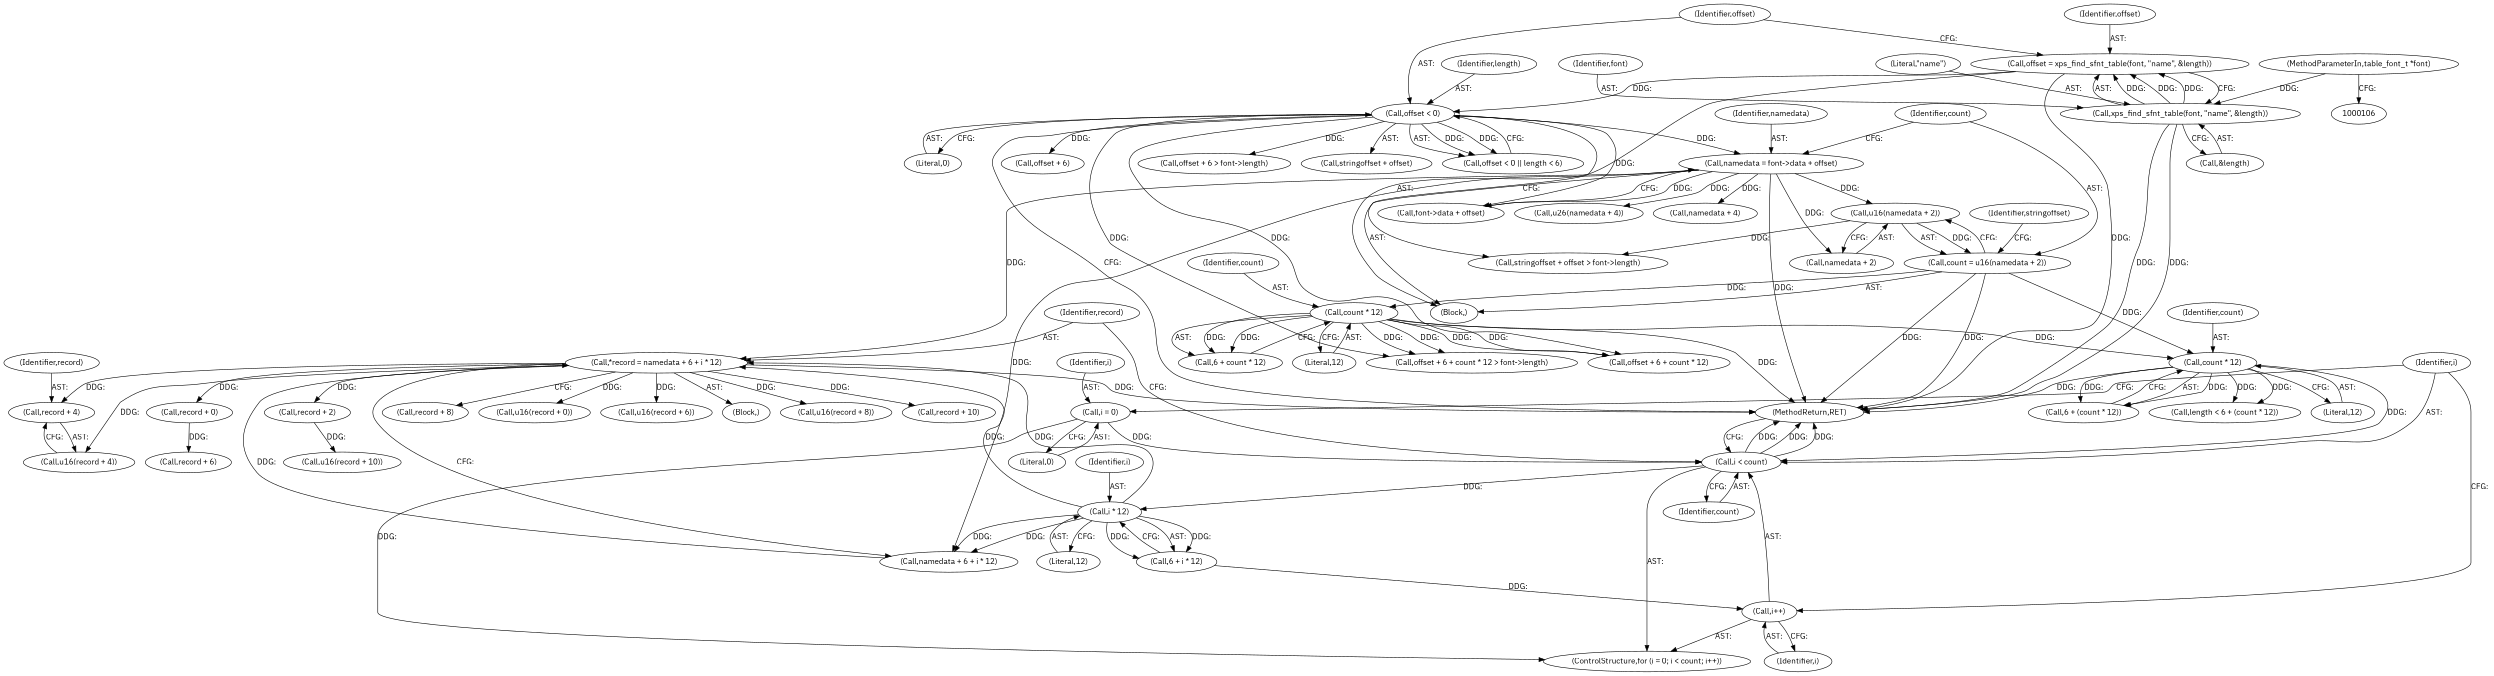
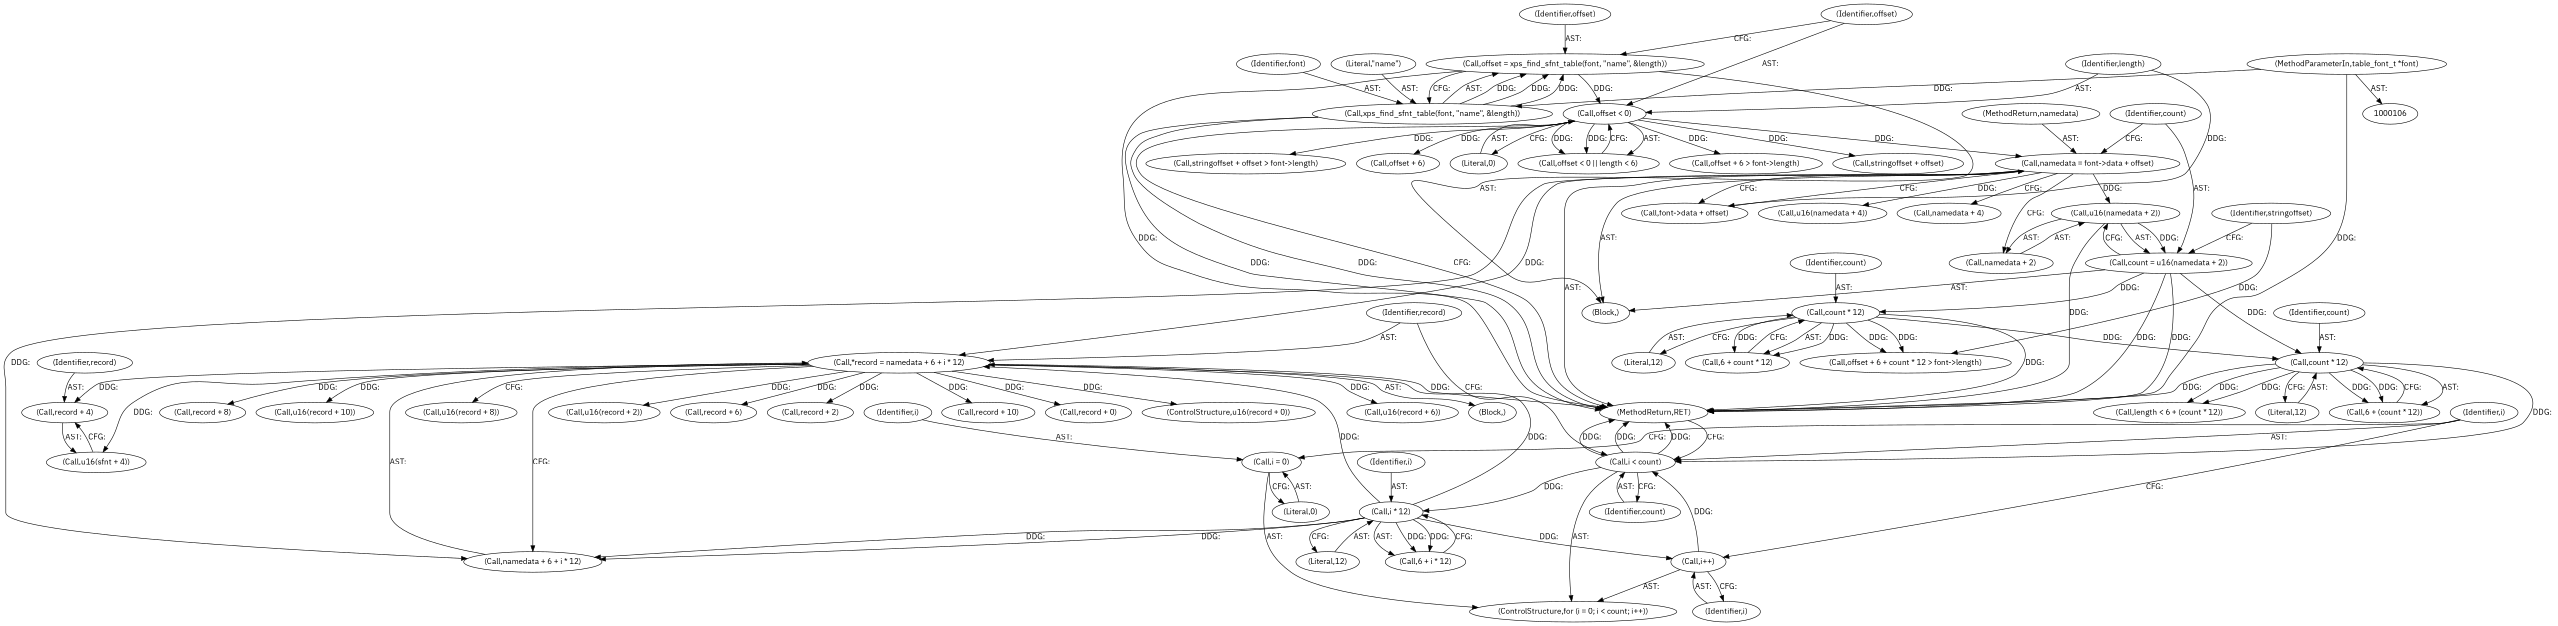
edge "(MethodParameterIn,table_font_t *font)" -> "1000106": label "CFG: " -> "AST: "
node "(Identifier,namedata)": label "(Identifier,namedata)" -> "(MethodReturn,namedata)"
edge "(Call,offset < 0)" -> "(Call,stringoffset + offset)": label "AST: " -> "DDG: "
edge "(Call,offset < 0)" -> "(Call,font->data + offset)": now "(Identifier,length)" -> "(Call,font->data + offset)"
node "(Call,&length)": removed
edge "(Call,offset < 0)" -> "(Call,stringoffset + offset > font->length)": label "CFG: " -> "DDG: "
edge "(Call,namedata = font->data + offset)" -> "(Call,font->data + offset)": label "DDG: " -> "CFG: "
edge "(Call,namedata = font->data + offset)" -> "(Call,namedata + 4)": label "DDG: " -> "CFG: "
edge "(Call,offset < 0)" -> "(Call,offset + 6 + count * 12 > font->length)": now "(Identifier,stringoffset)" -> "(Call,offset + 6 + count * 12 > font->length)"
node "(Call,u26(namedata + 4))": label "(Call,u26(namedata + 4))" -> "(Call,u16(namedata + 4))"
edge "(Call,namedata = font->data + offset)" -> "(Call,namedata + 2)": label "DDG: " -> "CFG: "
edge "(Call,u16(namedata + 2))" -> "(Call,stringoffset + offset > font->length)": now "(Call,u16(namedata + 2))" -> "(MethodReturn,RET)"
edge "(Call,u16(namedata + 2))" -> "(Call,namedata + 2)": label "CFG: " -> "AST: "
edge "(Call,namedata = font->data + offset)" -> "(MethodReturn,RET)": label "DDG: " -> "AST: "
node "(Call,offset + 6 + count * 12)": removed
edge "(Call,*record = namedata + 6 + i * 12)" -> "(Call,record + 8)": label "CFG: " -> "DDG: "
edge "(Call,*record = namedata + 6 + i * 12)" -> "(Call,u16(record + 8))": label "DDG: " -> "CFG: "
edge "(MethodParameterIn,table_font_t *font)" -> "(MethodReturn,RET)": added, label "DDG:"
node "(Call,u16(record + 0))": label "(Call,u16(record + 0))" -> "(ControlStructure,u16(record + 0))"
node "(Call,u16(record + 2))": added
edge "(Call,record + 0)" -> "(Call,record + 6)": now "(Call,*record = namedata + 6 + i * 12)" -> "(Call,record + 6)"
edge "(Call,record + 2)" -> "(Call,u16(record + 10))": now "(Call,*record = namedata + 6 + i * 12)" -> "(Call,u16(record + 10))"
edge "(Call,i = 0)" -> "(Call,i < count)": removed, label "DDG:"
node "(Call,u16(record + 4))": label "(Call,u16(record + 4))" -> "(Call,u16(sfnt + 4))"
edge "(Call,namedata + 6 + i * 12)" -> "(Call,*record = namedata + 6 + i * 12)": label "DDG: " -> "AST: "
edge "(Call,i = 0)" -> "(ControlStructure,for (i = 0; i < count; i++))": label "DDG: " -> "AST: "
edge "(Call,i++)" -> "(Call,i < count)": label "AST: " -> "DDG: "
edge "(Call,6 + i * 12)" -> "(Call,i++)": now "(Call,i * 12)" -> "(Call,i++)"
